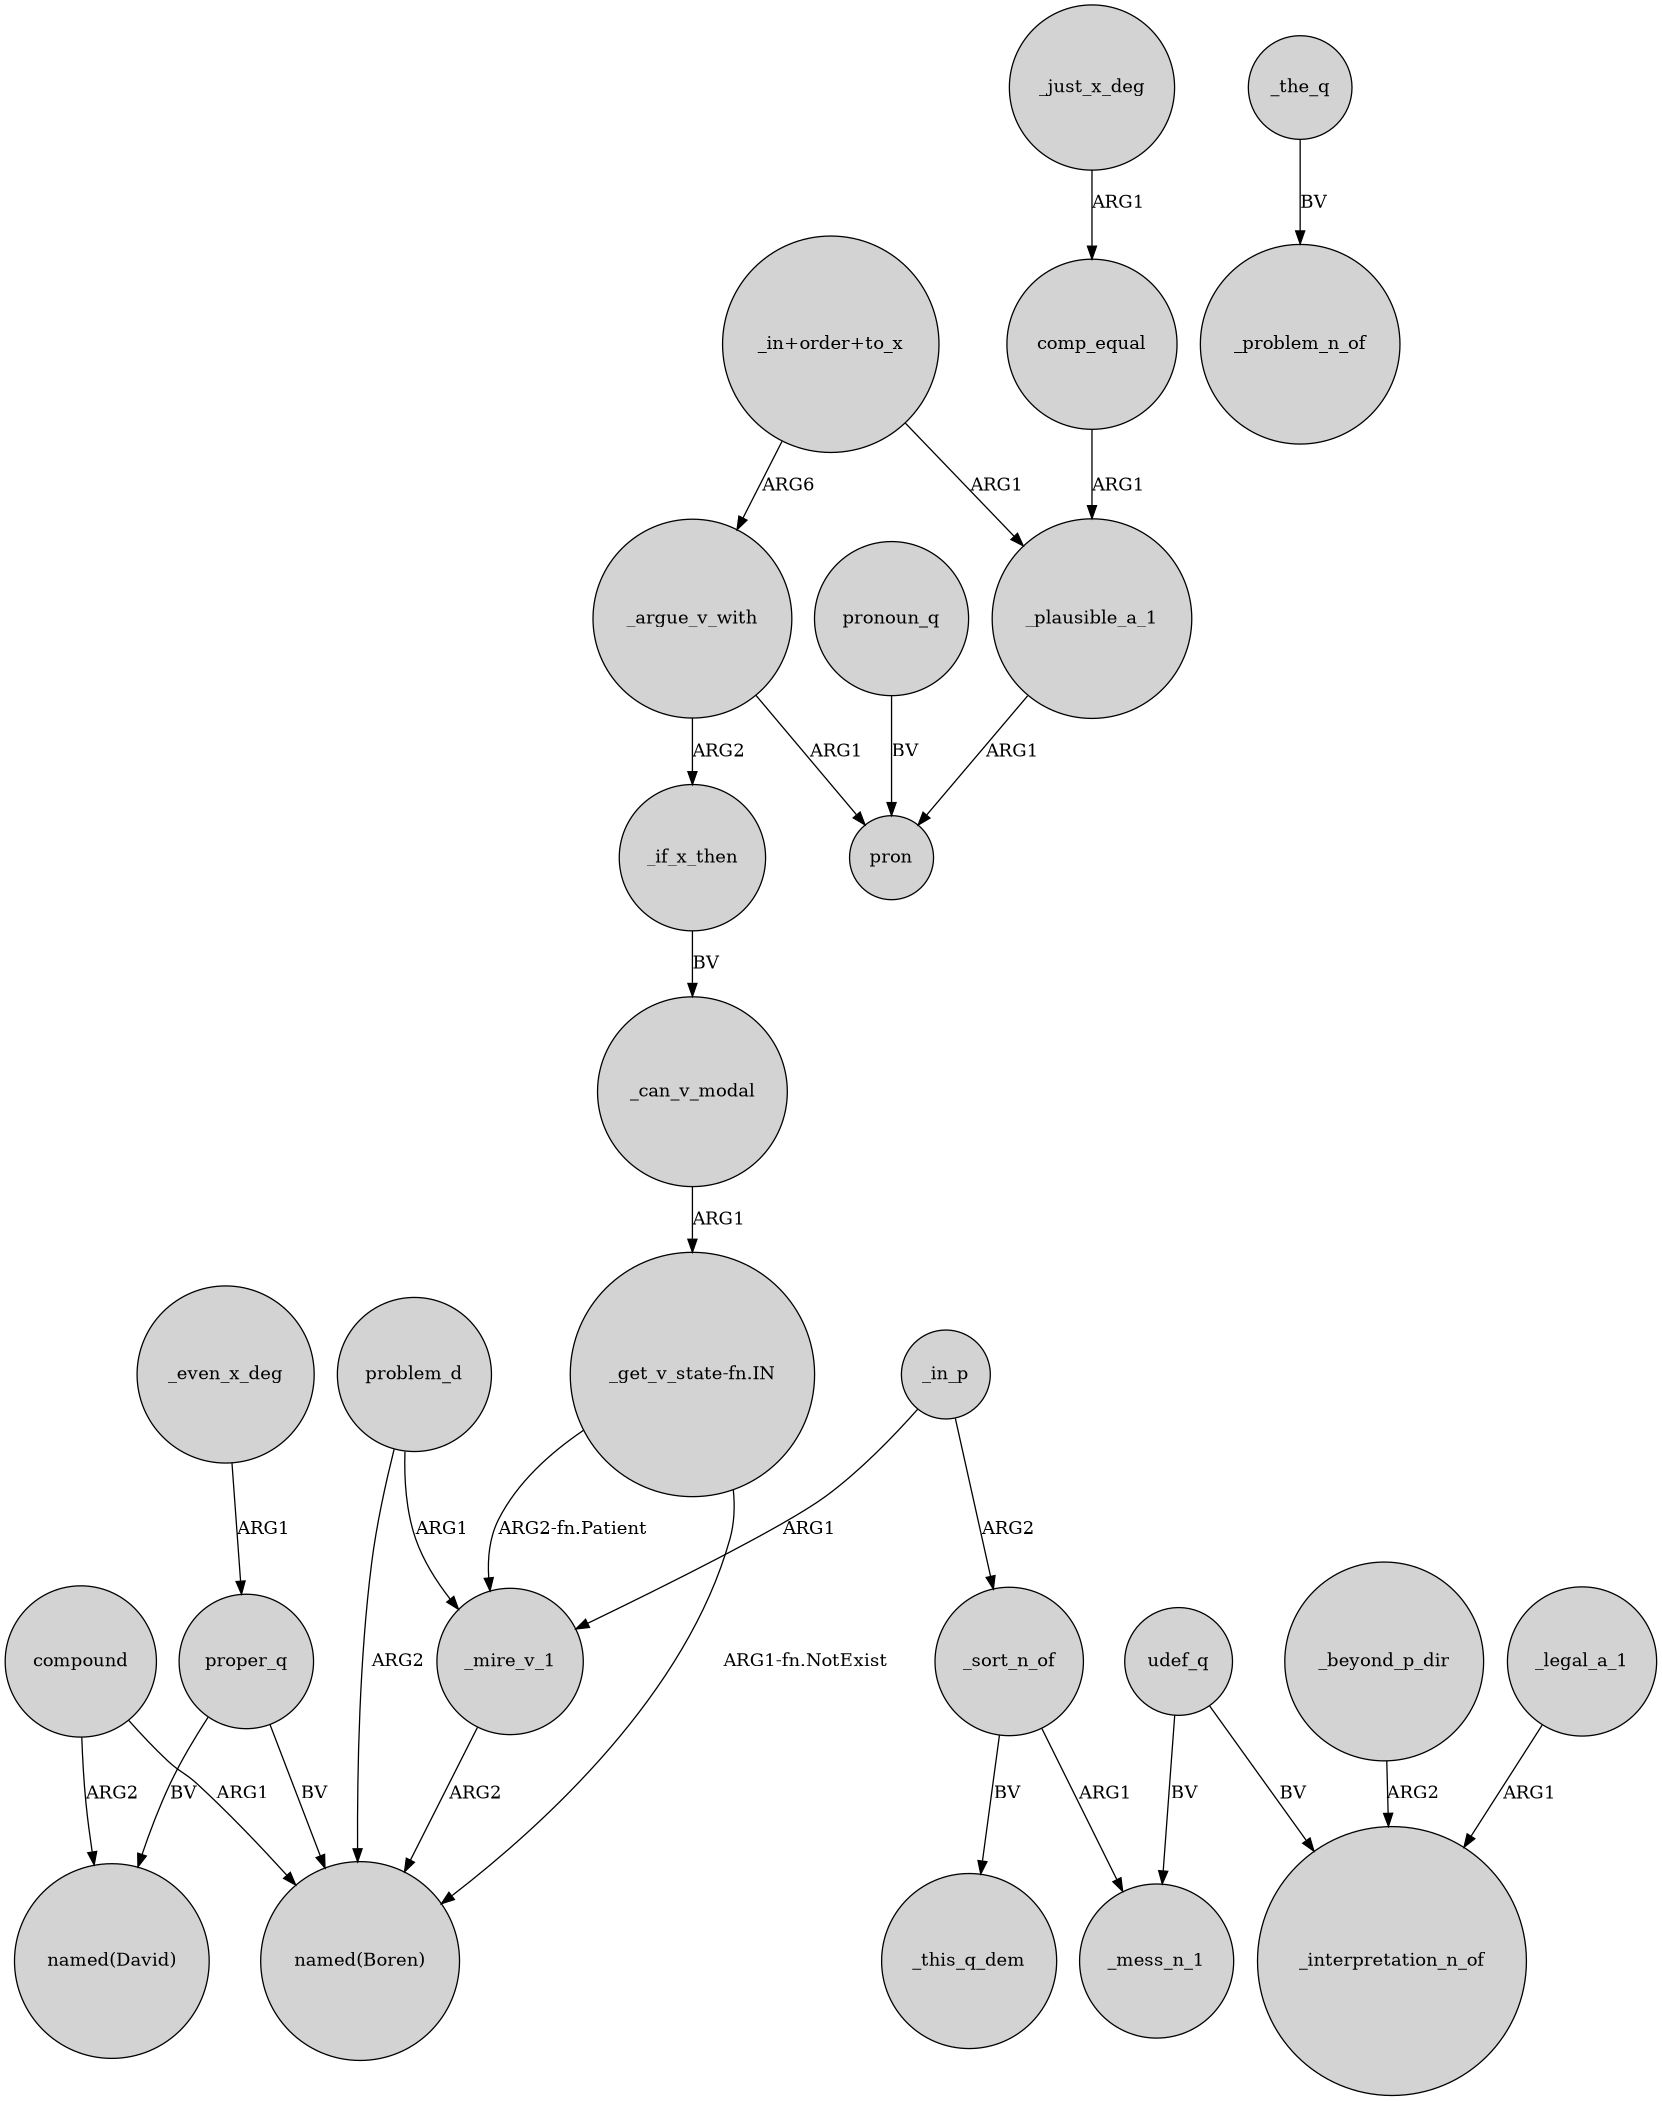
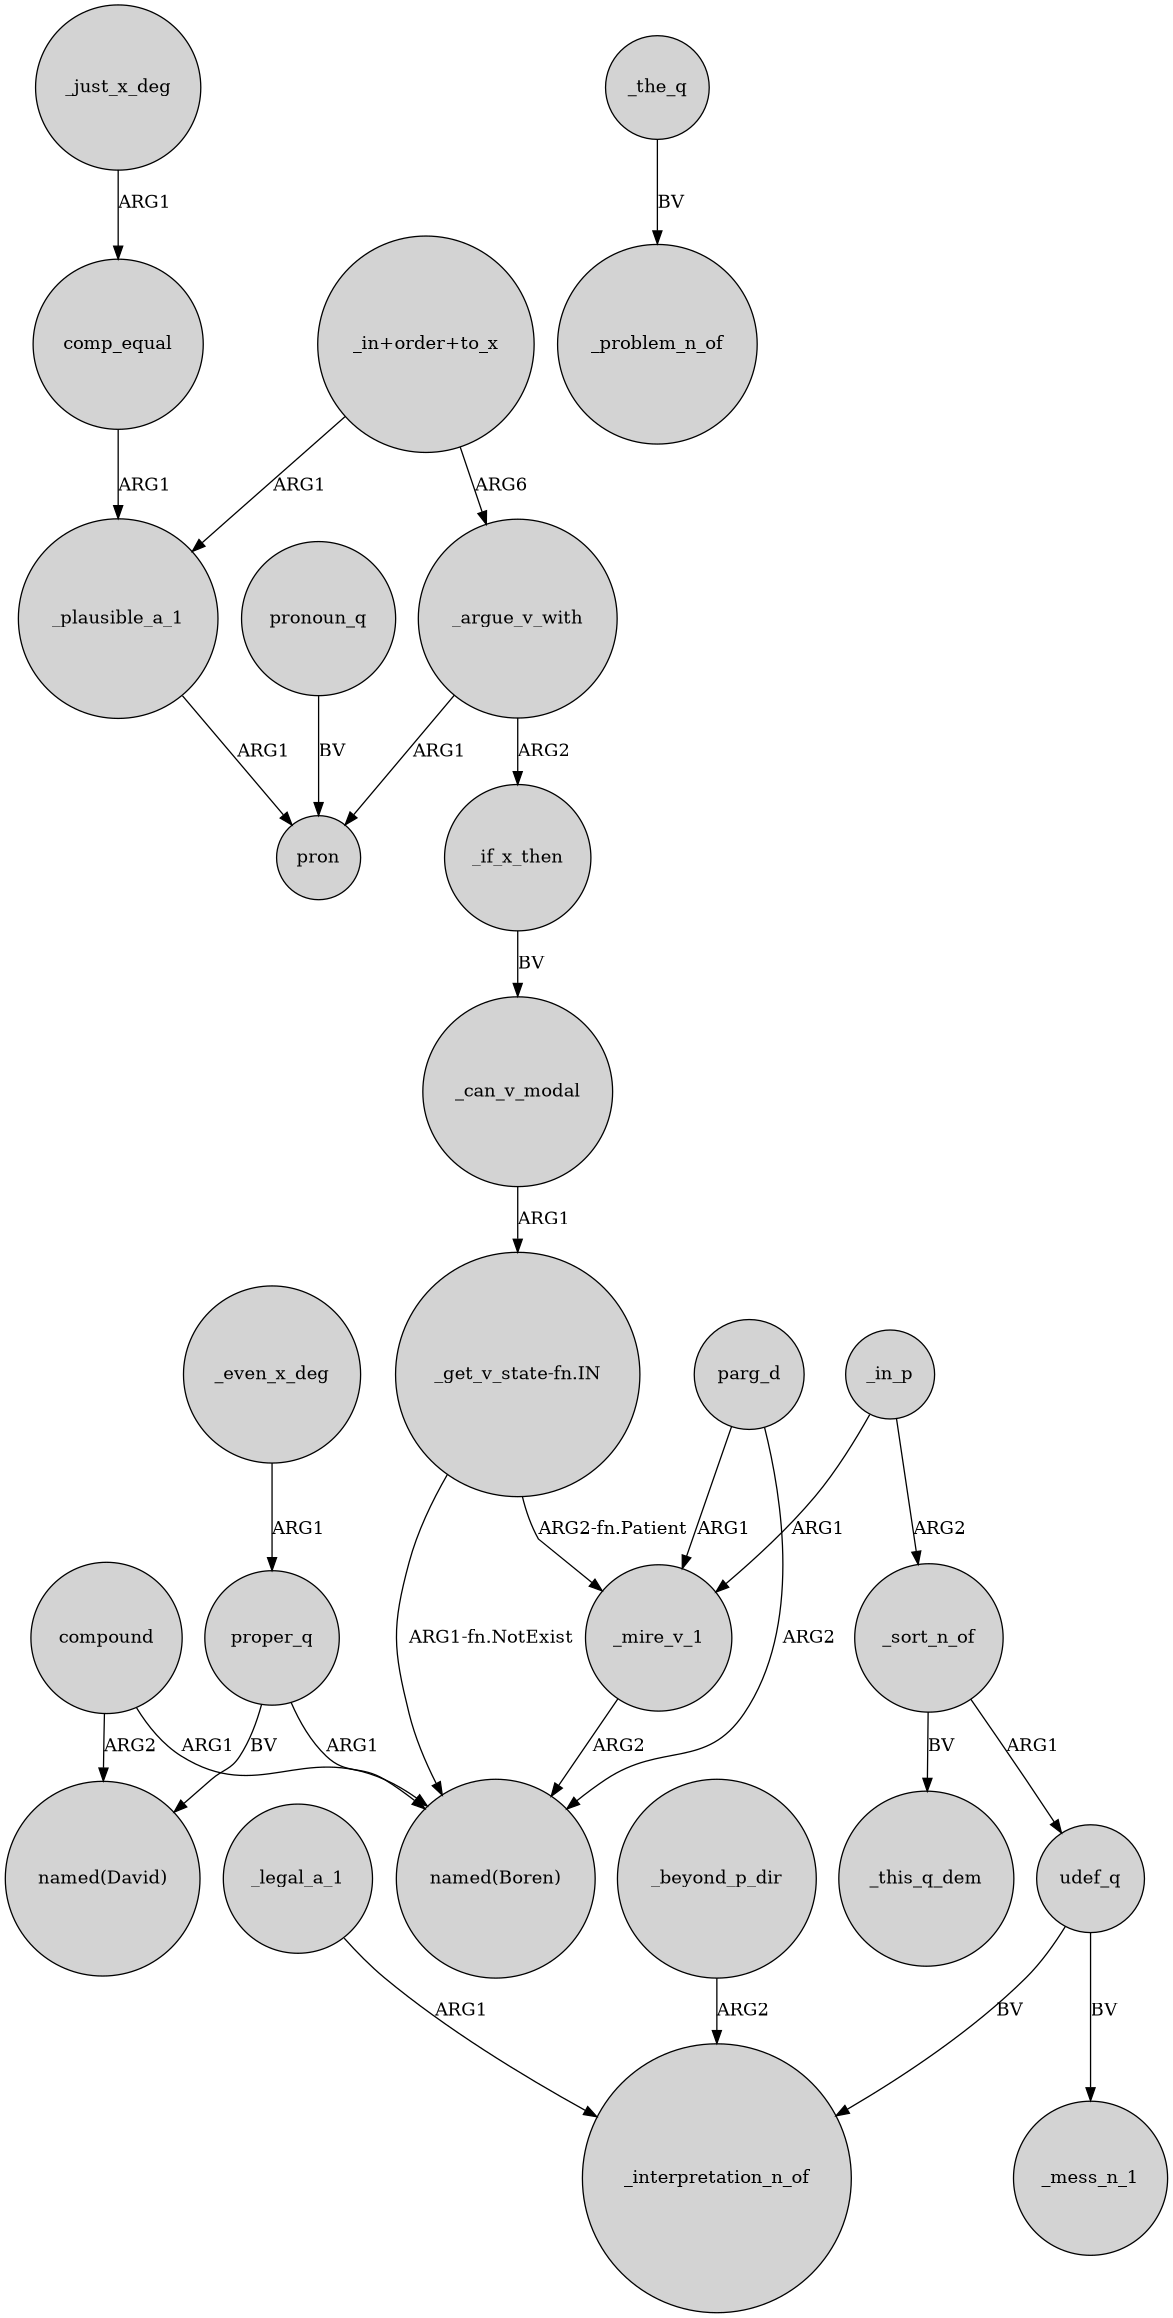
node "problem_d": label "problem_d" -> "parg_d"
edge "proper_q" -> "named(Boren)": label "BV" -> "ARG1"
edge "_sort_n_of" -> "_mess_n_1": now "_sort_n_of" -> "udef_q"
